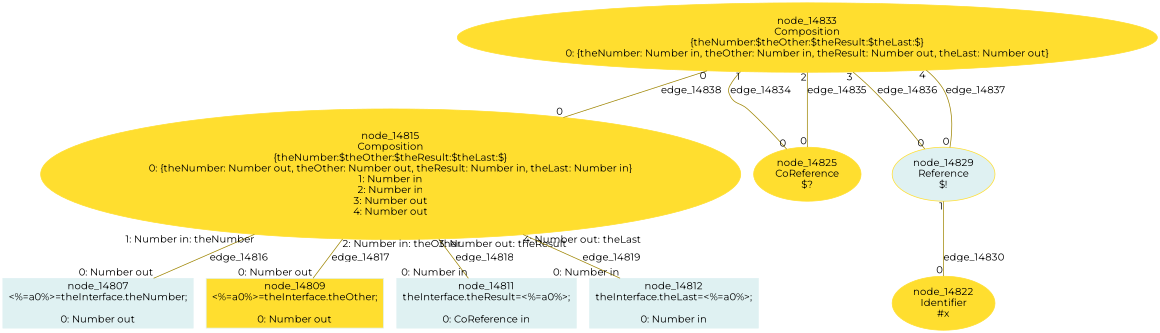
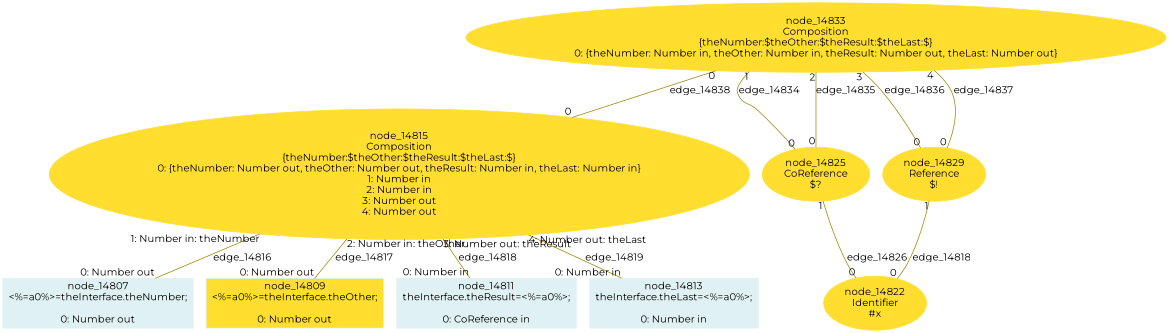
node "node_14829 Reference $!": fillcolor #dff1f2 -> #ffde2f
edge "node_14825 CoReference $?" -- "node_14822 Identifier #x": added, label "edge_14826"
edge "node_14829 Reference $!" -- "node_14822 Identifier #x": label "edge_14830" -> "edge_14818"
node "node_14812 theInterface.theLast=<%=a0%>; 0: Number in": label "node_14812 theInterface.theLast=<%=a0%>; 0: Number in" -> "node_14813 theInterface.theLast=<%=a0%>; 0: Number in"
